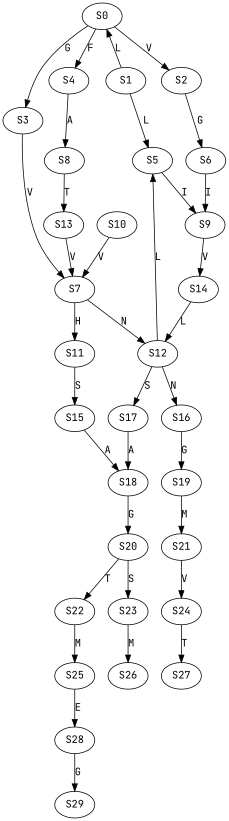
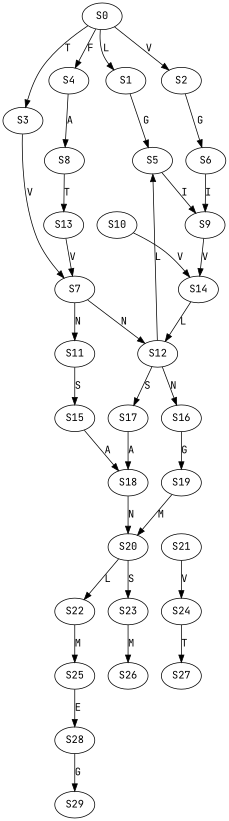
edge "S0" -> "S3": label "G" -> "T"
edge "S1" -> "S0": reversed
edge "S1" -> "S5": label "L" -> "G"
edge "S10" -> "S7": now "S10" -> "S14"
edge "S7" -> "S11": label "H" -> "N"
edge "S19" -> "S21": now "S19" -> "S20"
edge "S18" -> "S20": label "G" -> "N"
edge "S20" -> "S22": label "T" -> "L"
